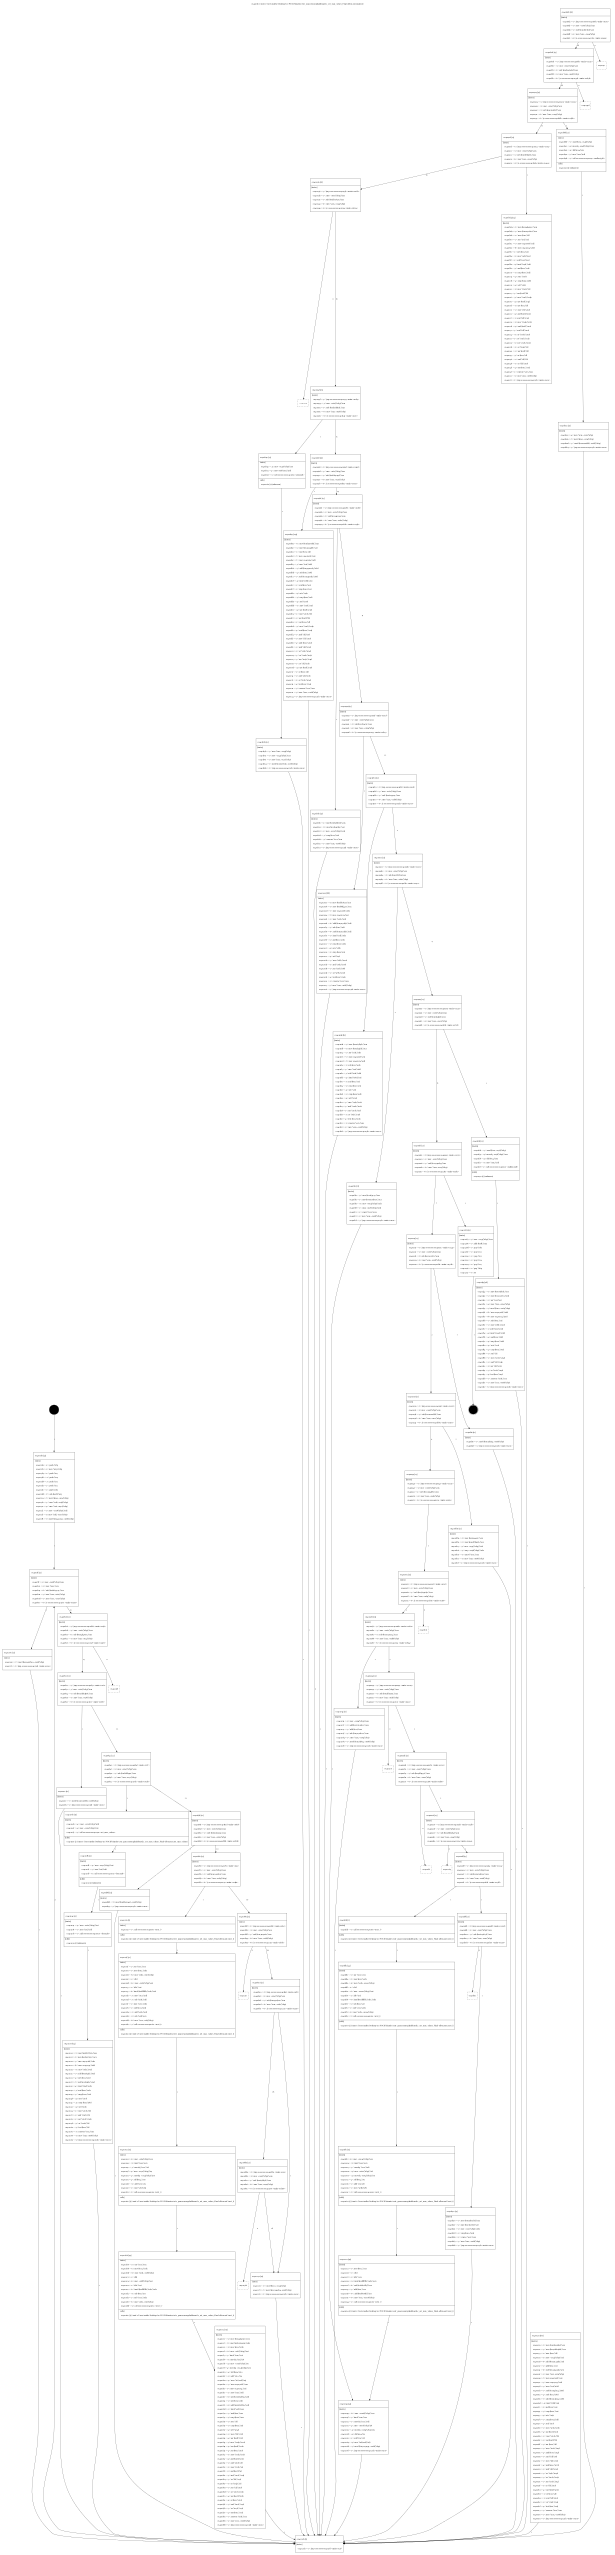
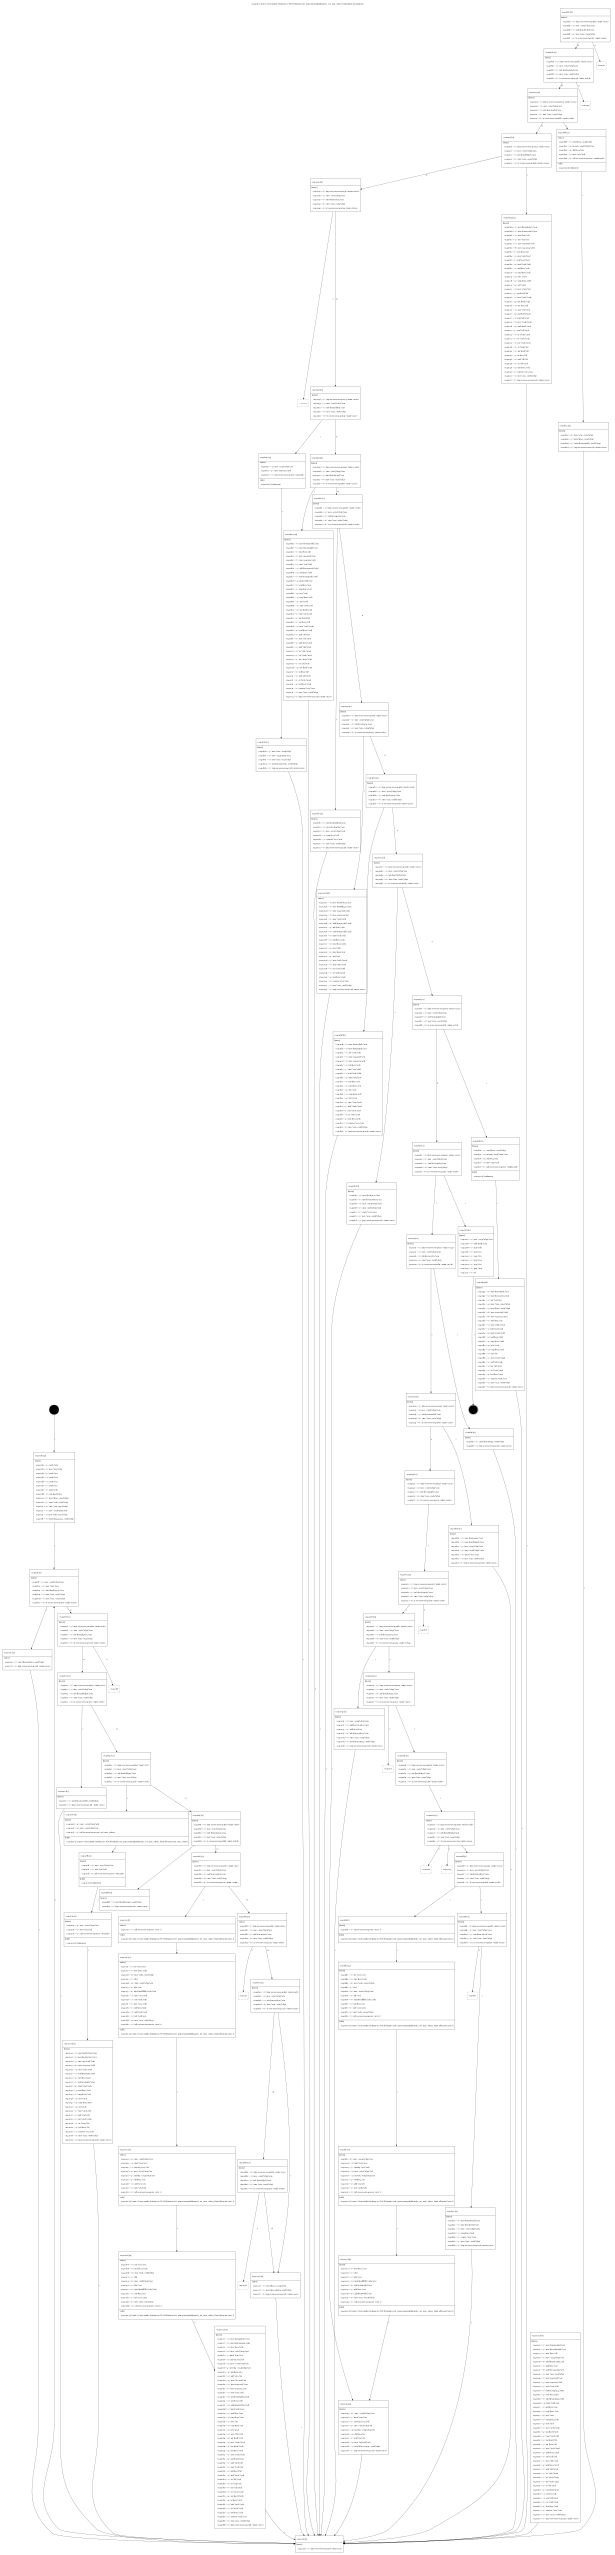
edge "0x401aad [25]" -> "0x402186": now "0x401ac6 [25]" -> "0x402186"
edge "0x401d8d [12]" -> "0x4023d1 [5]": removed, label "1"
